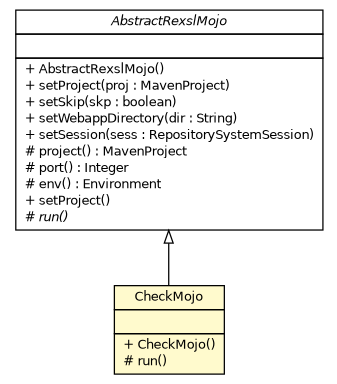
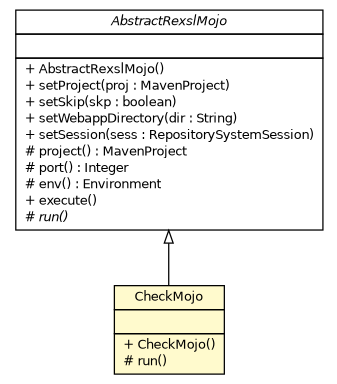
node "AbstractRexslMojo": text "+ setProject()" -> "+ execute()"
